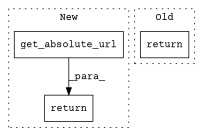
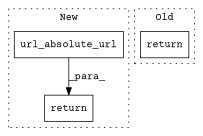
node "get_absolute_url": label "get_absolute_url" -> "url_absolute_url"
